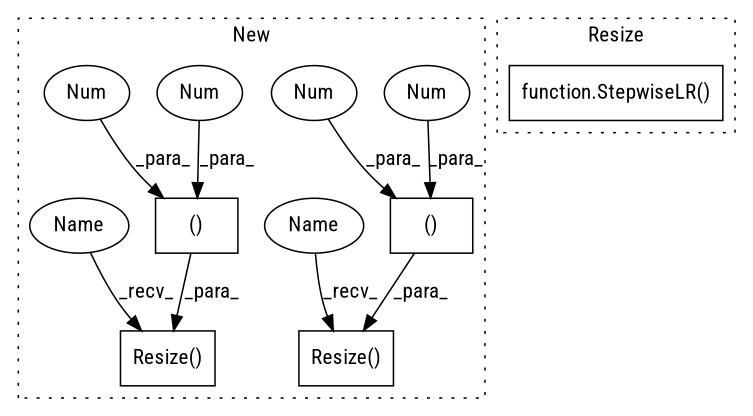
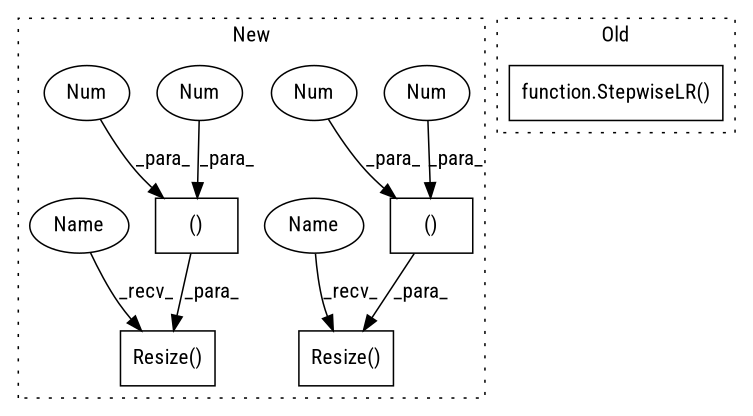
cluster "Resize": label "Resize" -> "Old"
